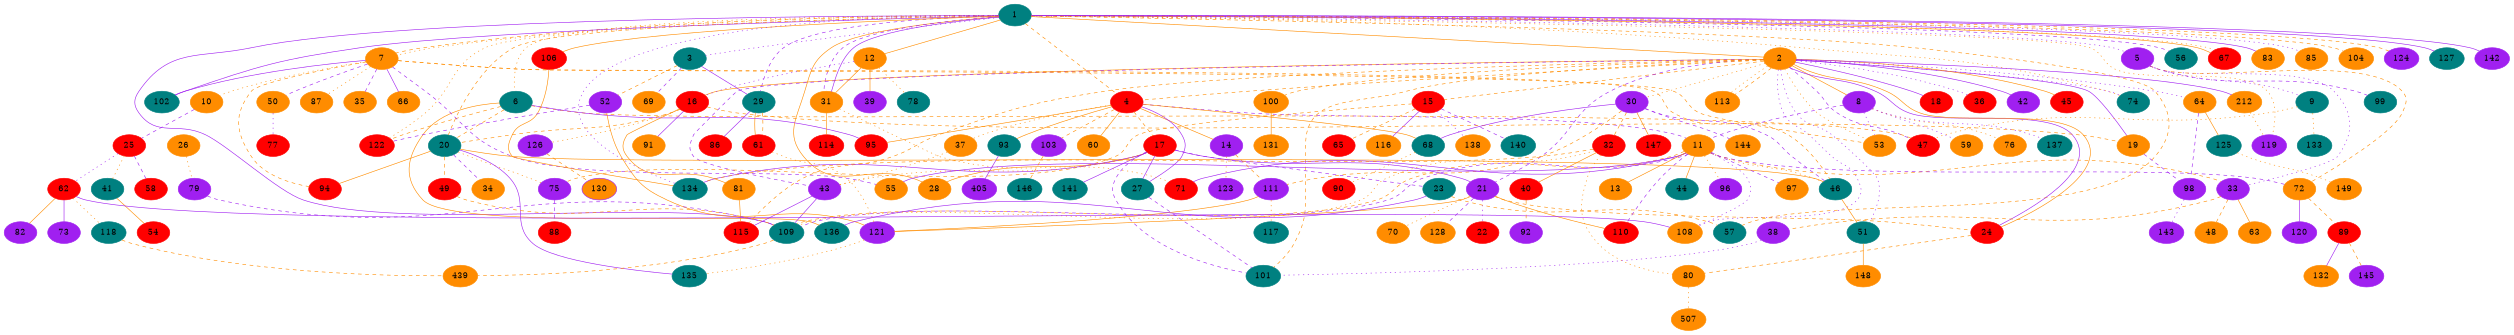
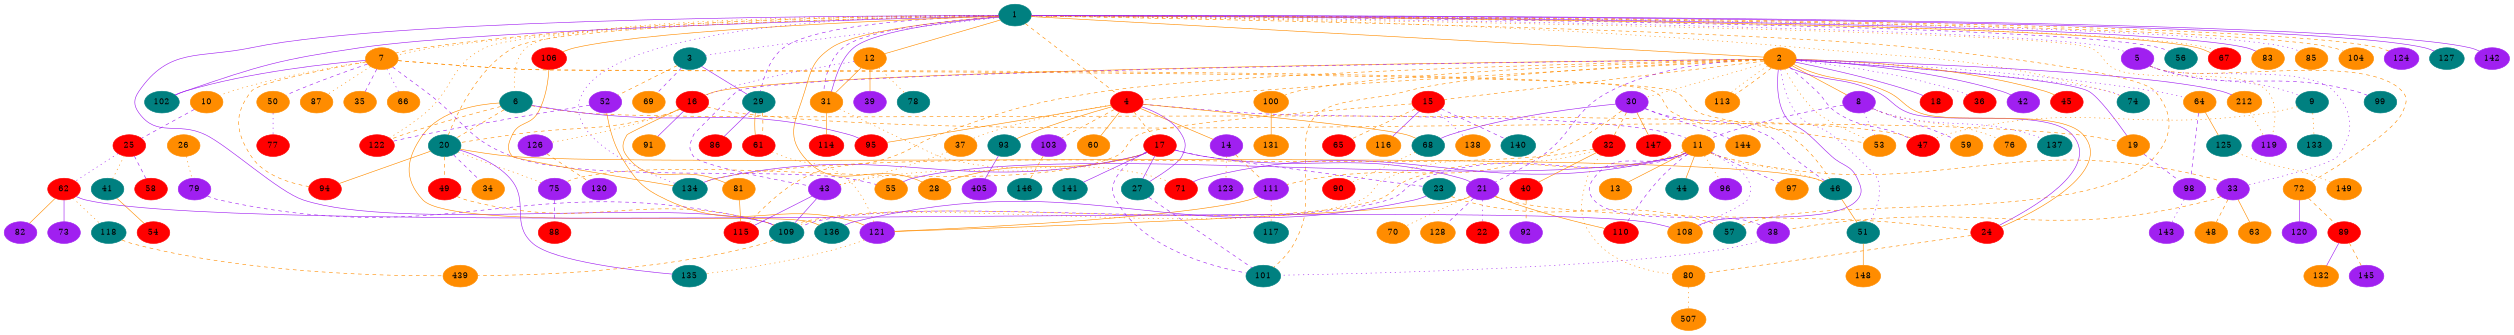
edge "7" -- "66": style solid -> dotted
edge "8" -- "59": style dotted -> dashed
edge "11" -- "72": now "11" -- "38"
node "130": fillcolor darkorange -> purple
edge "2" -- "108": style dotted -> solid
